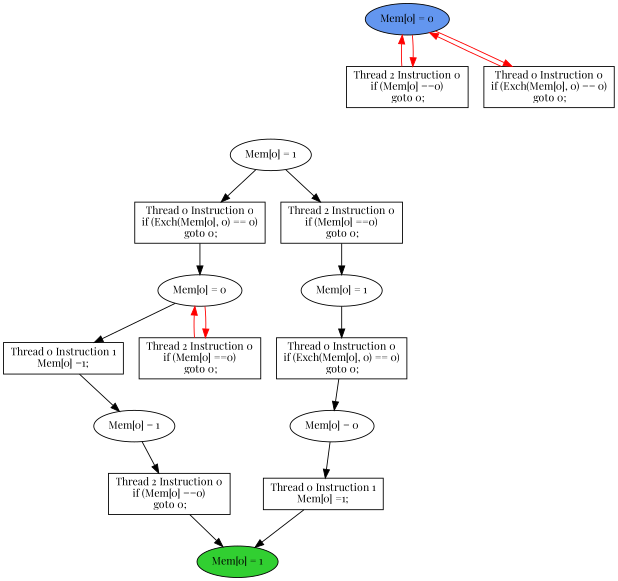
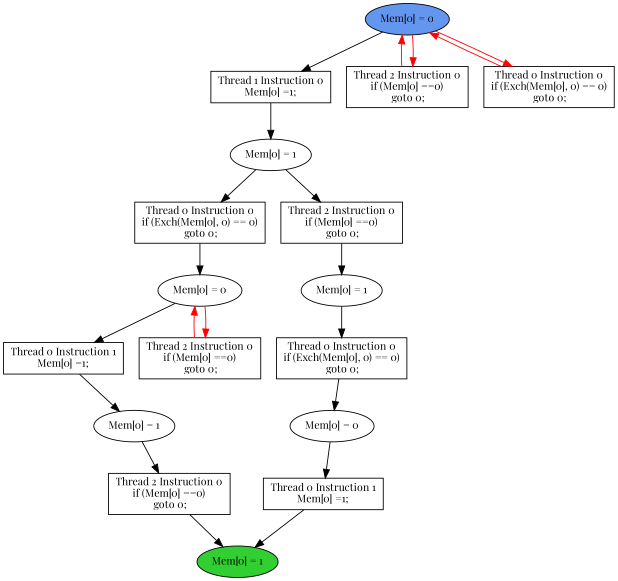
node "Thread 1 Instruction 0 Mem[0] =1;": added
